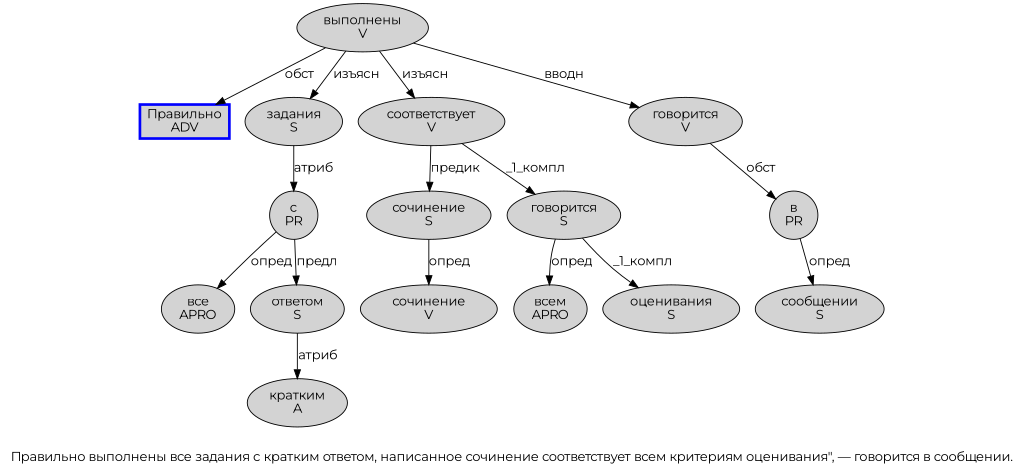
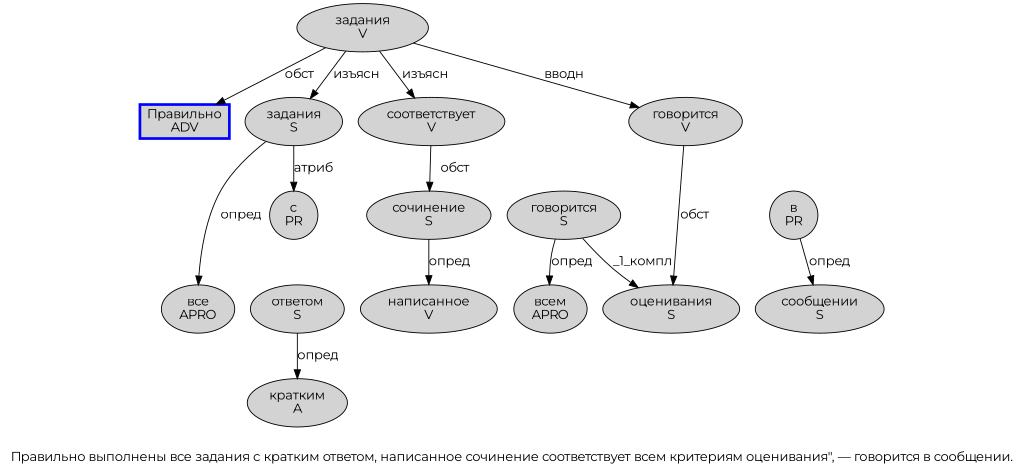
node "выполнены V": label "выполнены V" -> "задания V"
edge "соответствует V" -> "говорится S": removed, label "_1_компл"
edge "соответствует V" -> "сочинение S": label "предик" -> "обст"
edge "говорится V" -> "в PR": now "говорится V" -> "оценивания S"
edge "с PR" -> "все APRO": now "задания S" -> "все APRO"
edge "с PR" -> "ответом S": removed, label "предл"
node "сочинение V": label "сочинение V" -> "написанное V"
edge "ответом S" -> "кратким A": label "атриб" -> "опред"
